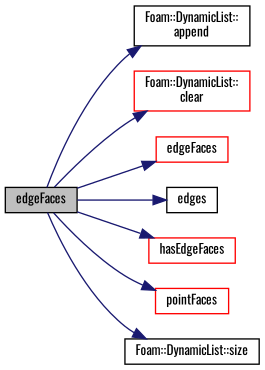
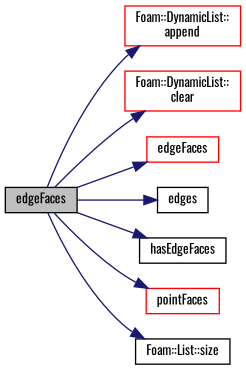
node "Foam::DynamicList:: append": color black -> red
node "hasEdgeFaces": color red -> black
node "Foam::DynamicList::size": label "Foam::DynamicList::size" -> "Foam::List::size"
